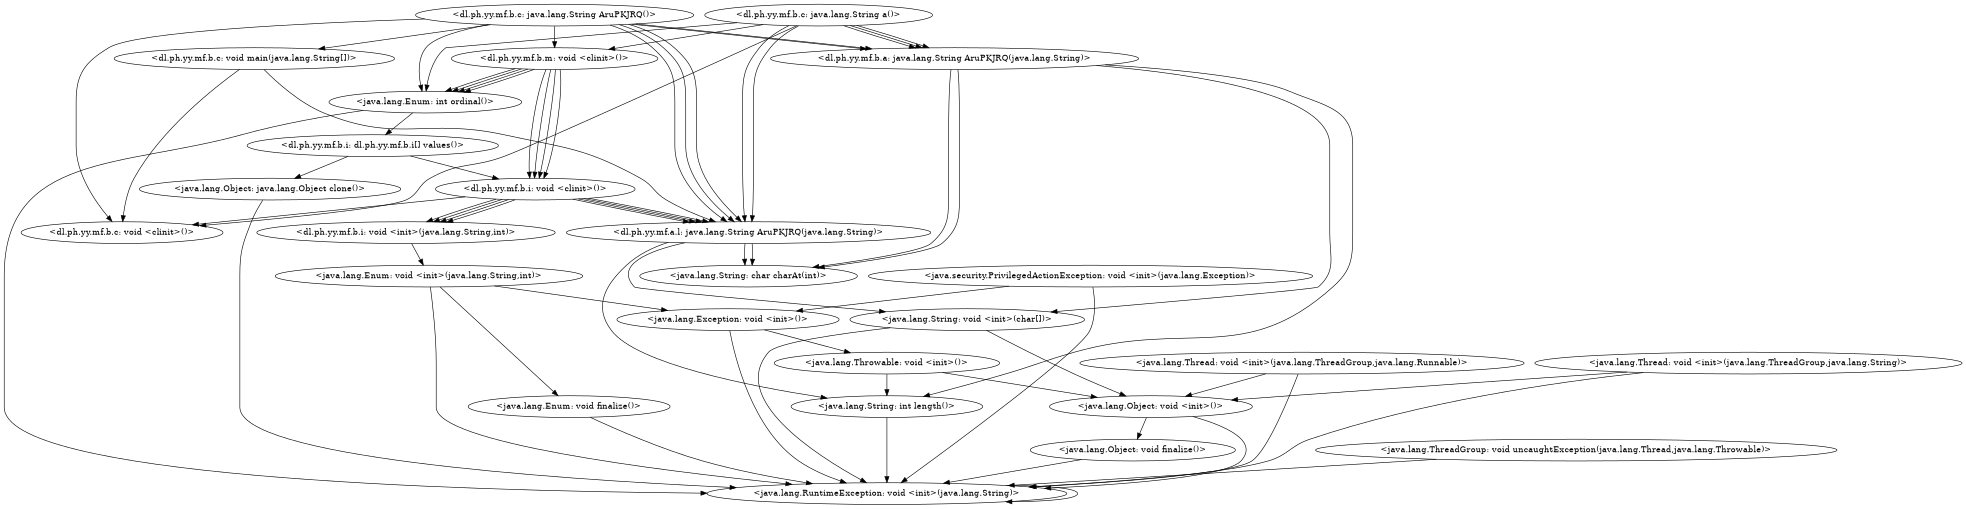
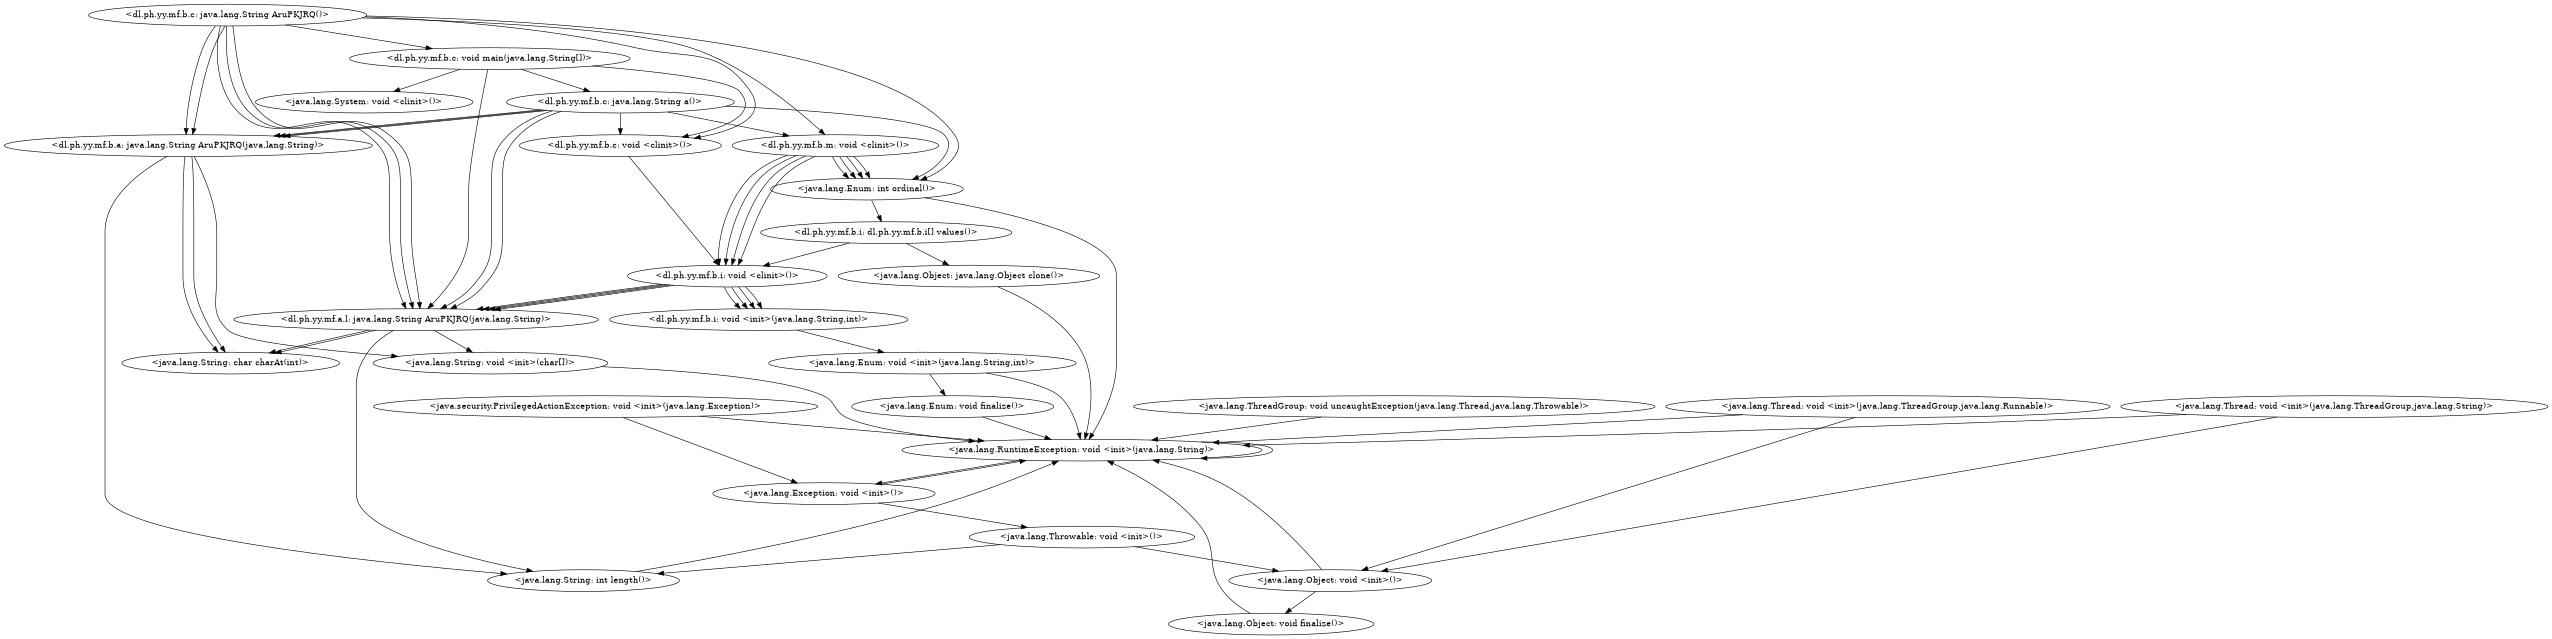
edge "<dl.ph.yy.mf.b.c: void main(java.lang.String[])>" -> "<dl.ph.yy.mf.b.c: java.lang.String a()>": added
node "<java.lang.System: void <clinit>()>": added
edge "<dl.ph.yy.mf.b.i: void <clinit>()>" -> "<dl.ph.yy.mf.b.c: void <clinit>()>": reversed
edge "<java.lang.Enum: void <init>(java.lang.String,int)>" -> "<java.lang.Exception: void <init>()>": now "<java.lang.RuntimeException: void <init>(java.lang.String)>" -> "<java.lang.Exception: void <init>()>"
edge "<java.lang.String: void <init>(char[])>" -> "<java.lang.Object: void <init>()>": removed
